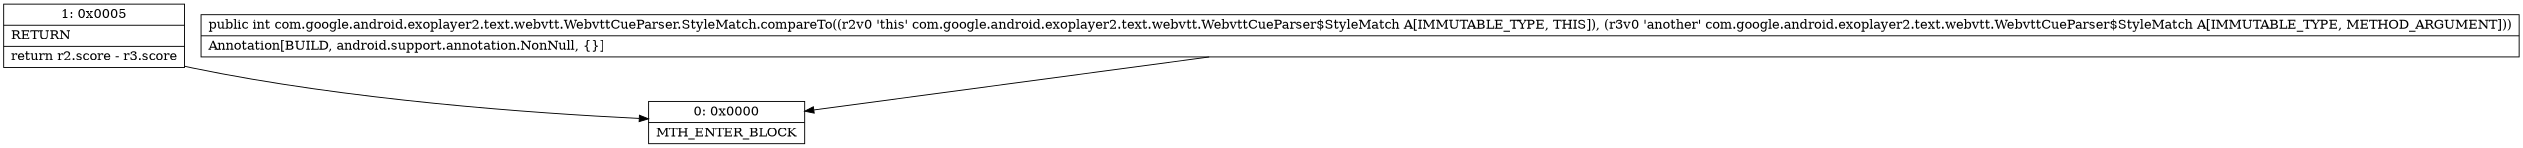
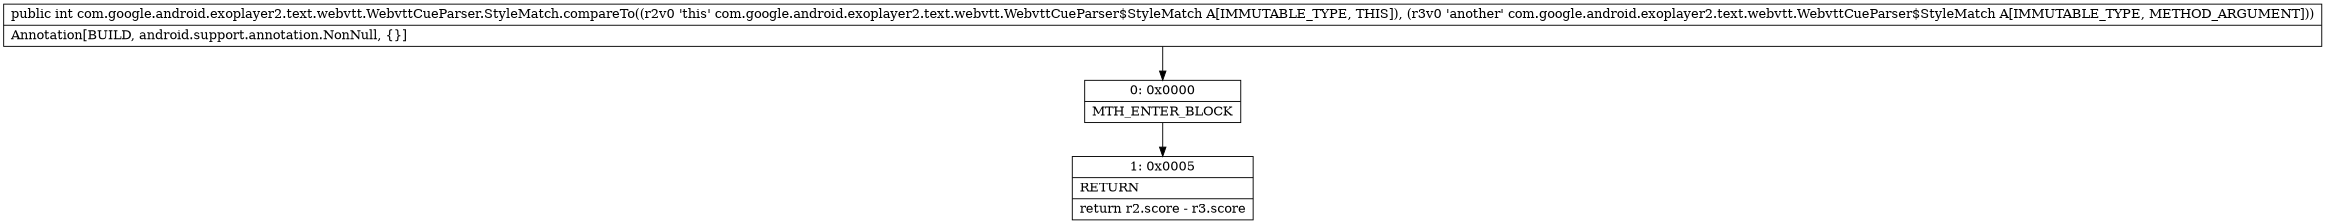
edge "1: 0x0005" -> "0: 0x0000": reversed
